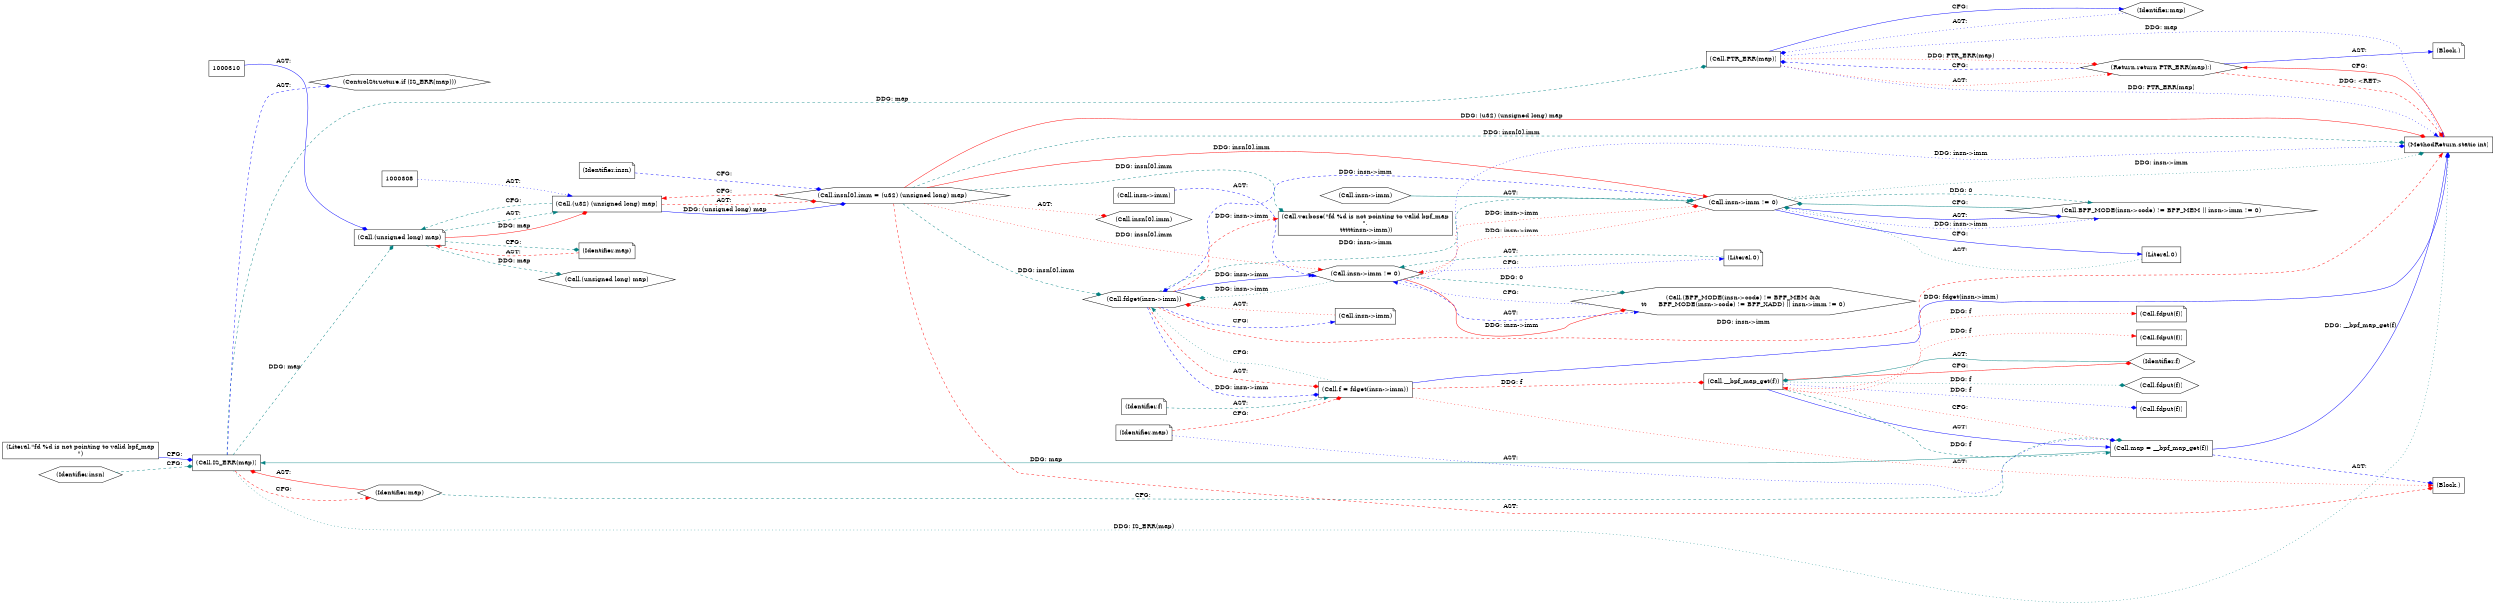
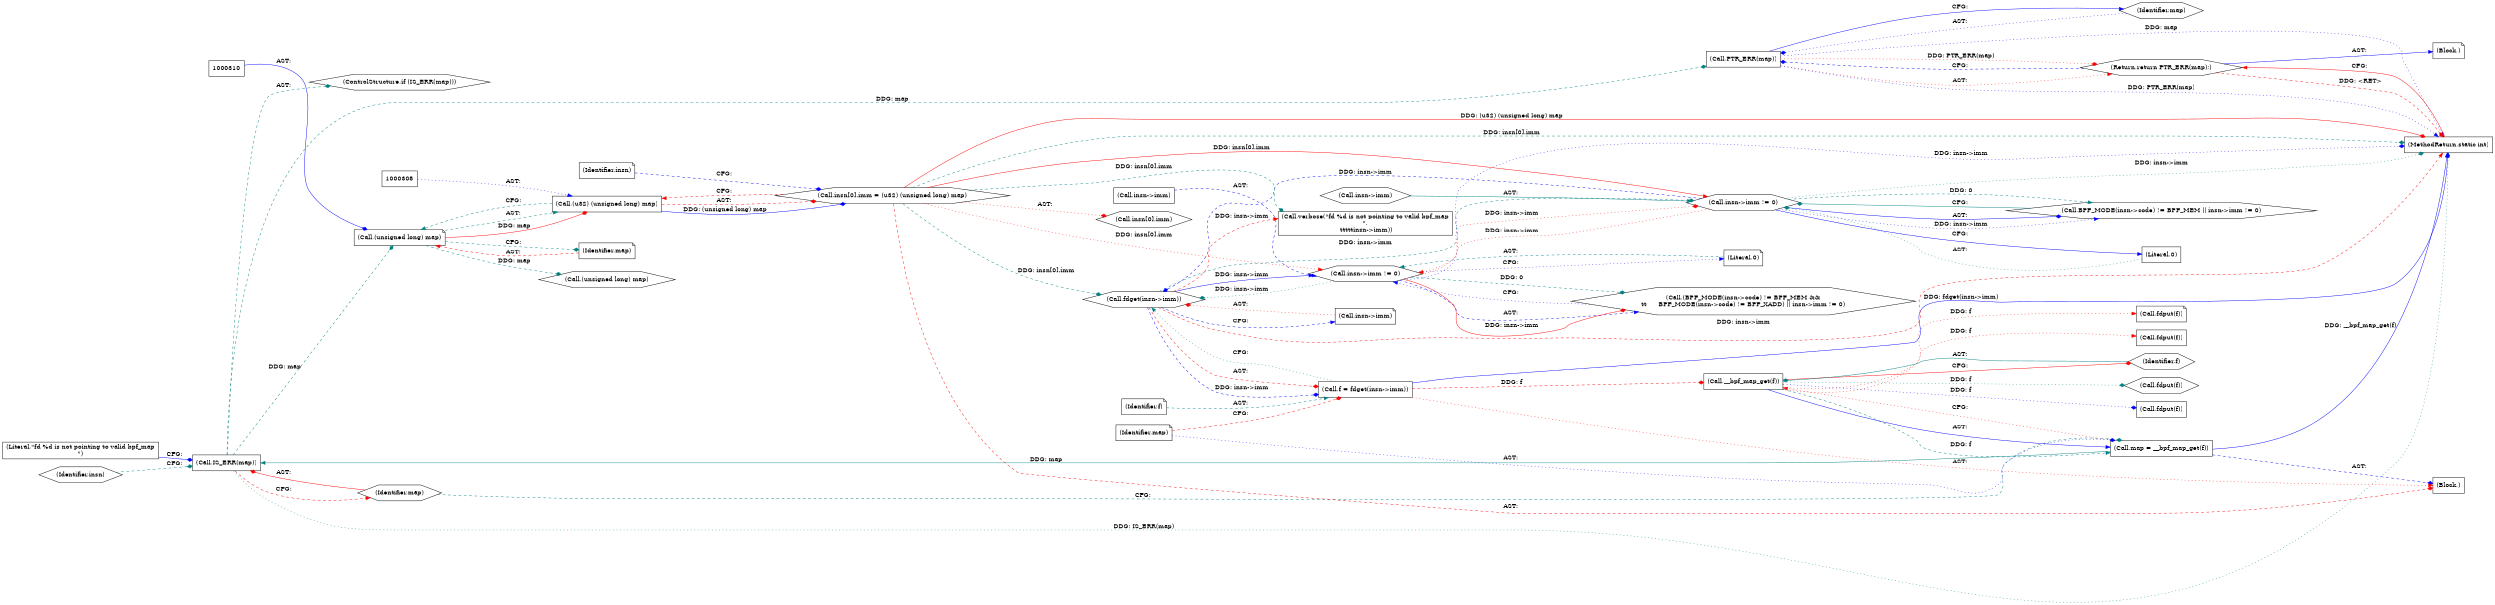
edge "(Call,IS_ERR(map))" -> "(ControlStructure,if (IS_ERR(map)))": color blue -> teal
